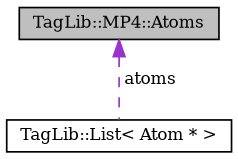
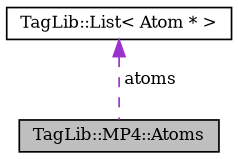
edge "TagLib::List< Atom * >" -> "TagLib::MP4::Atoms": reversed
